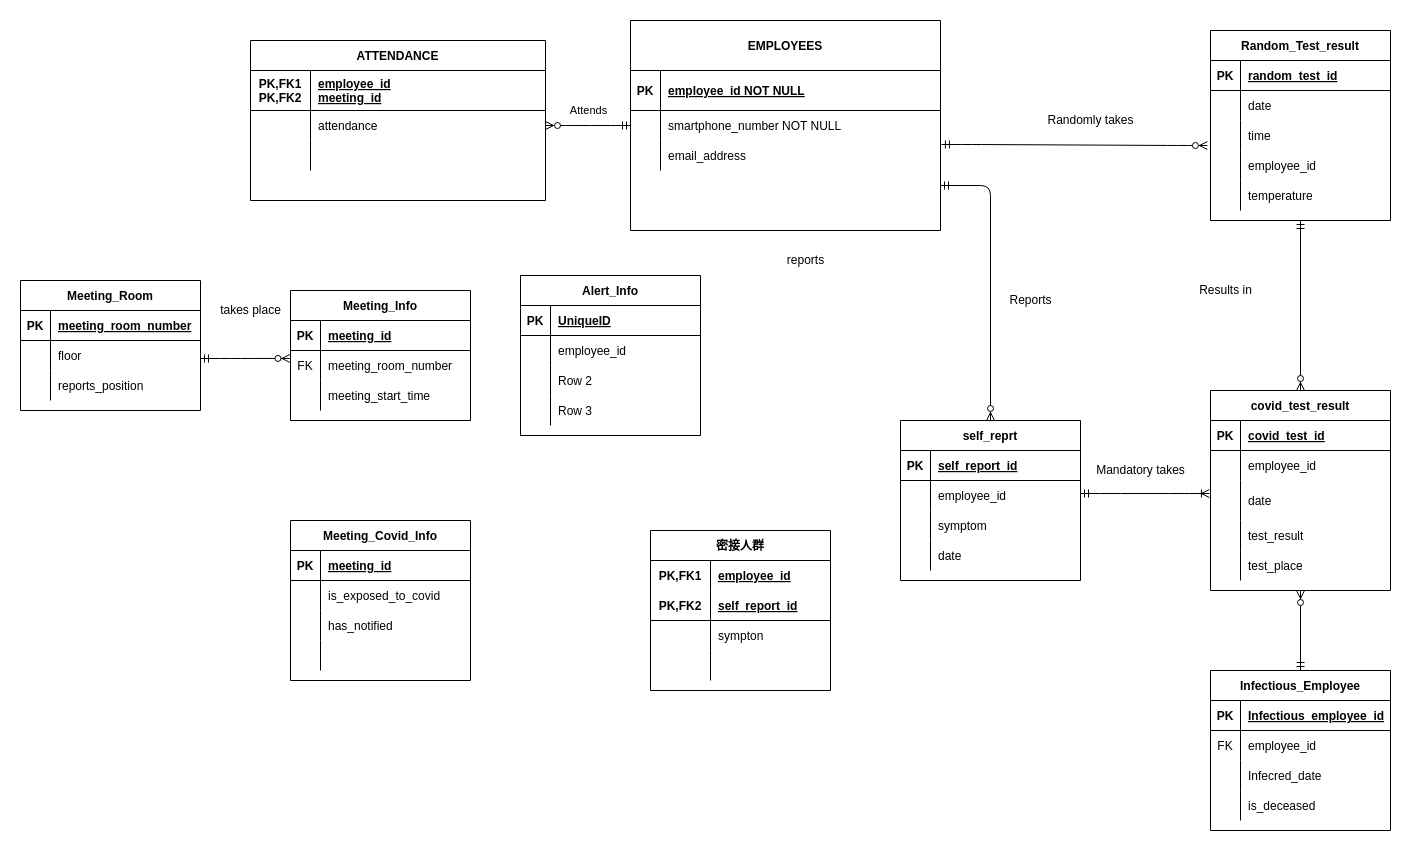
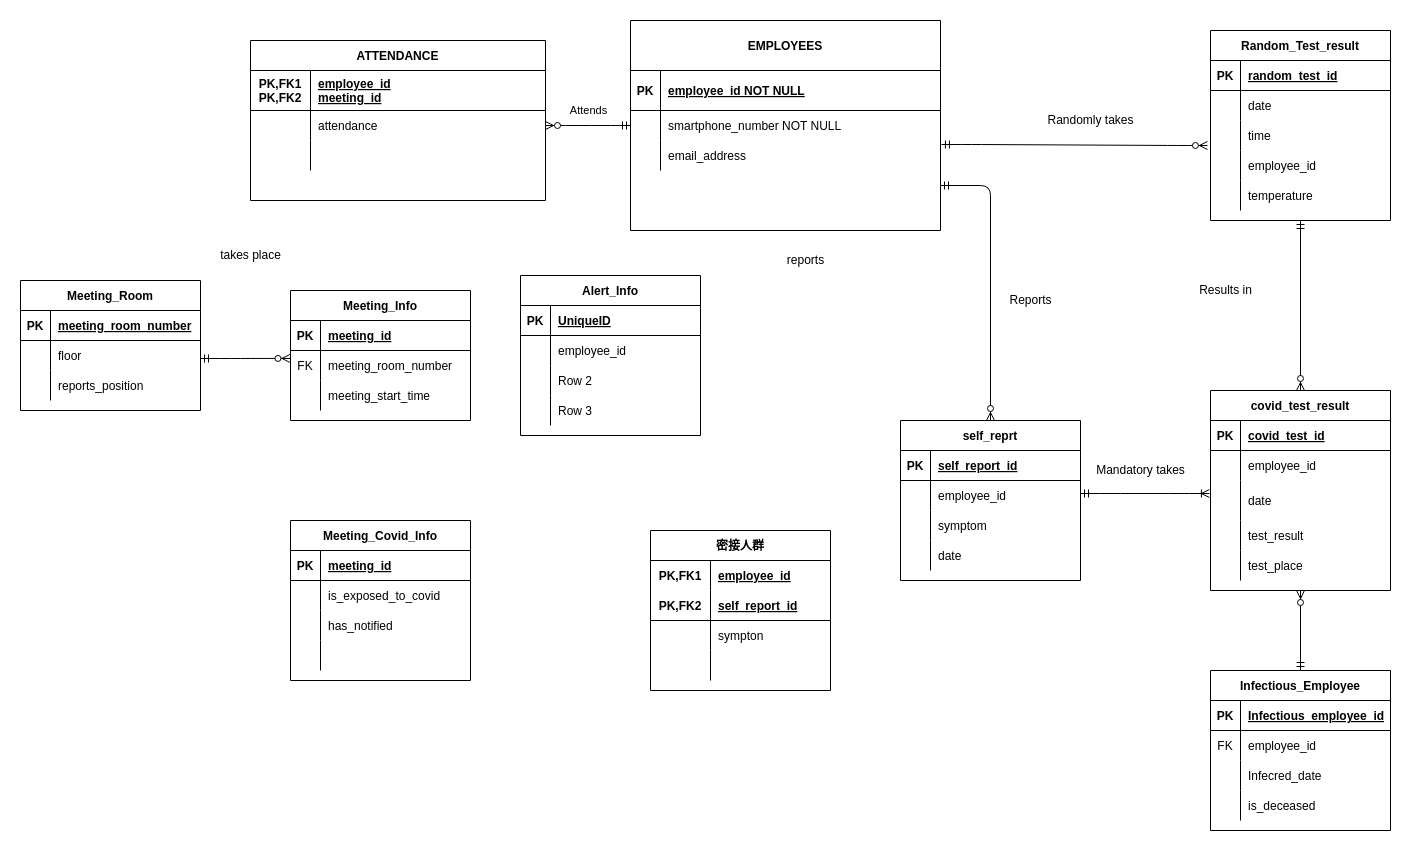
node "takes place": moved (251, 311) -> (251, 256)
